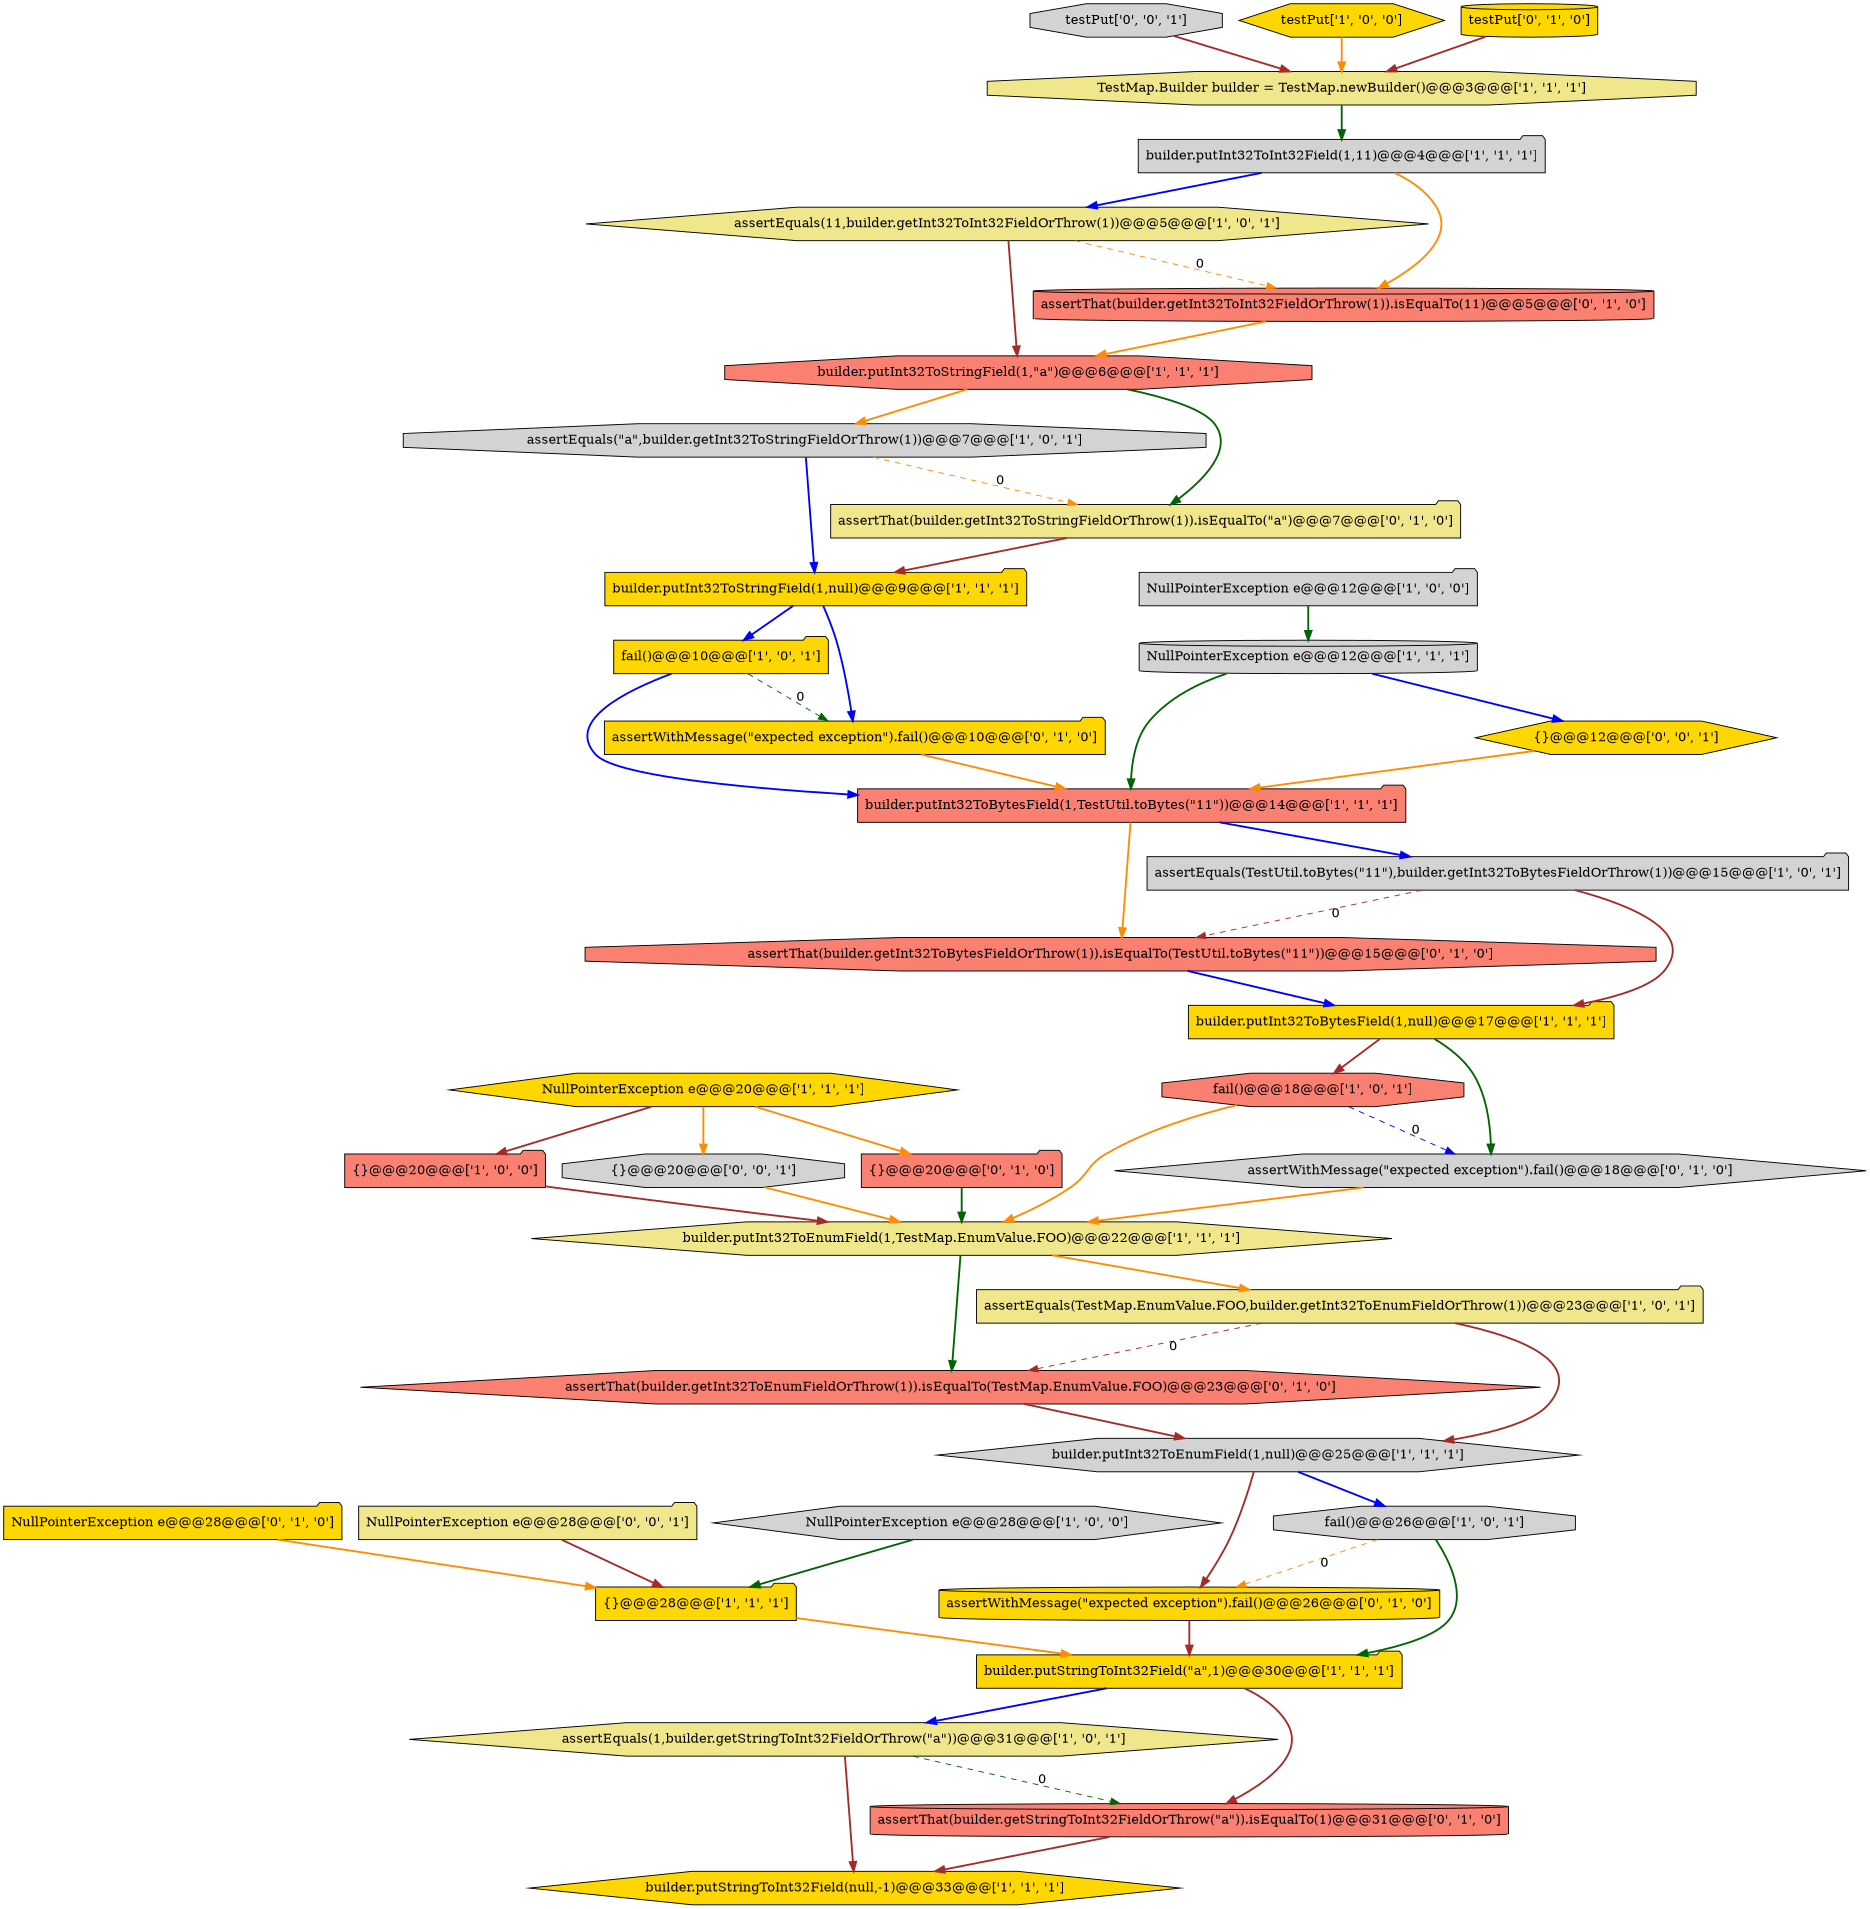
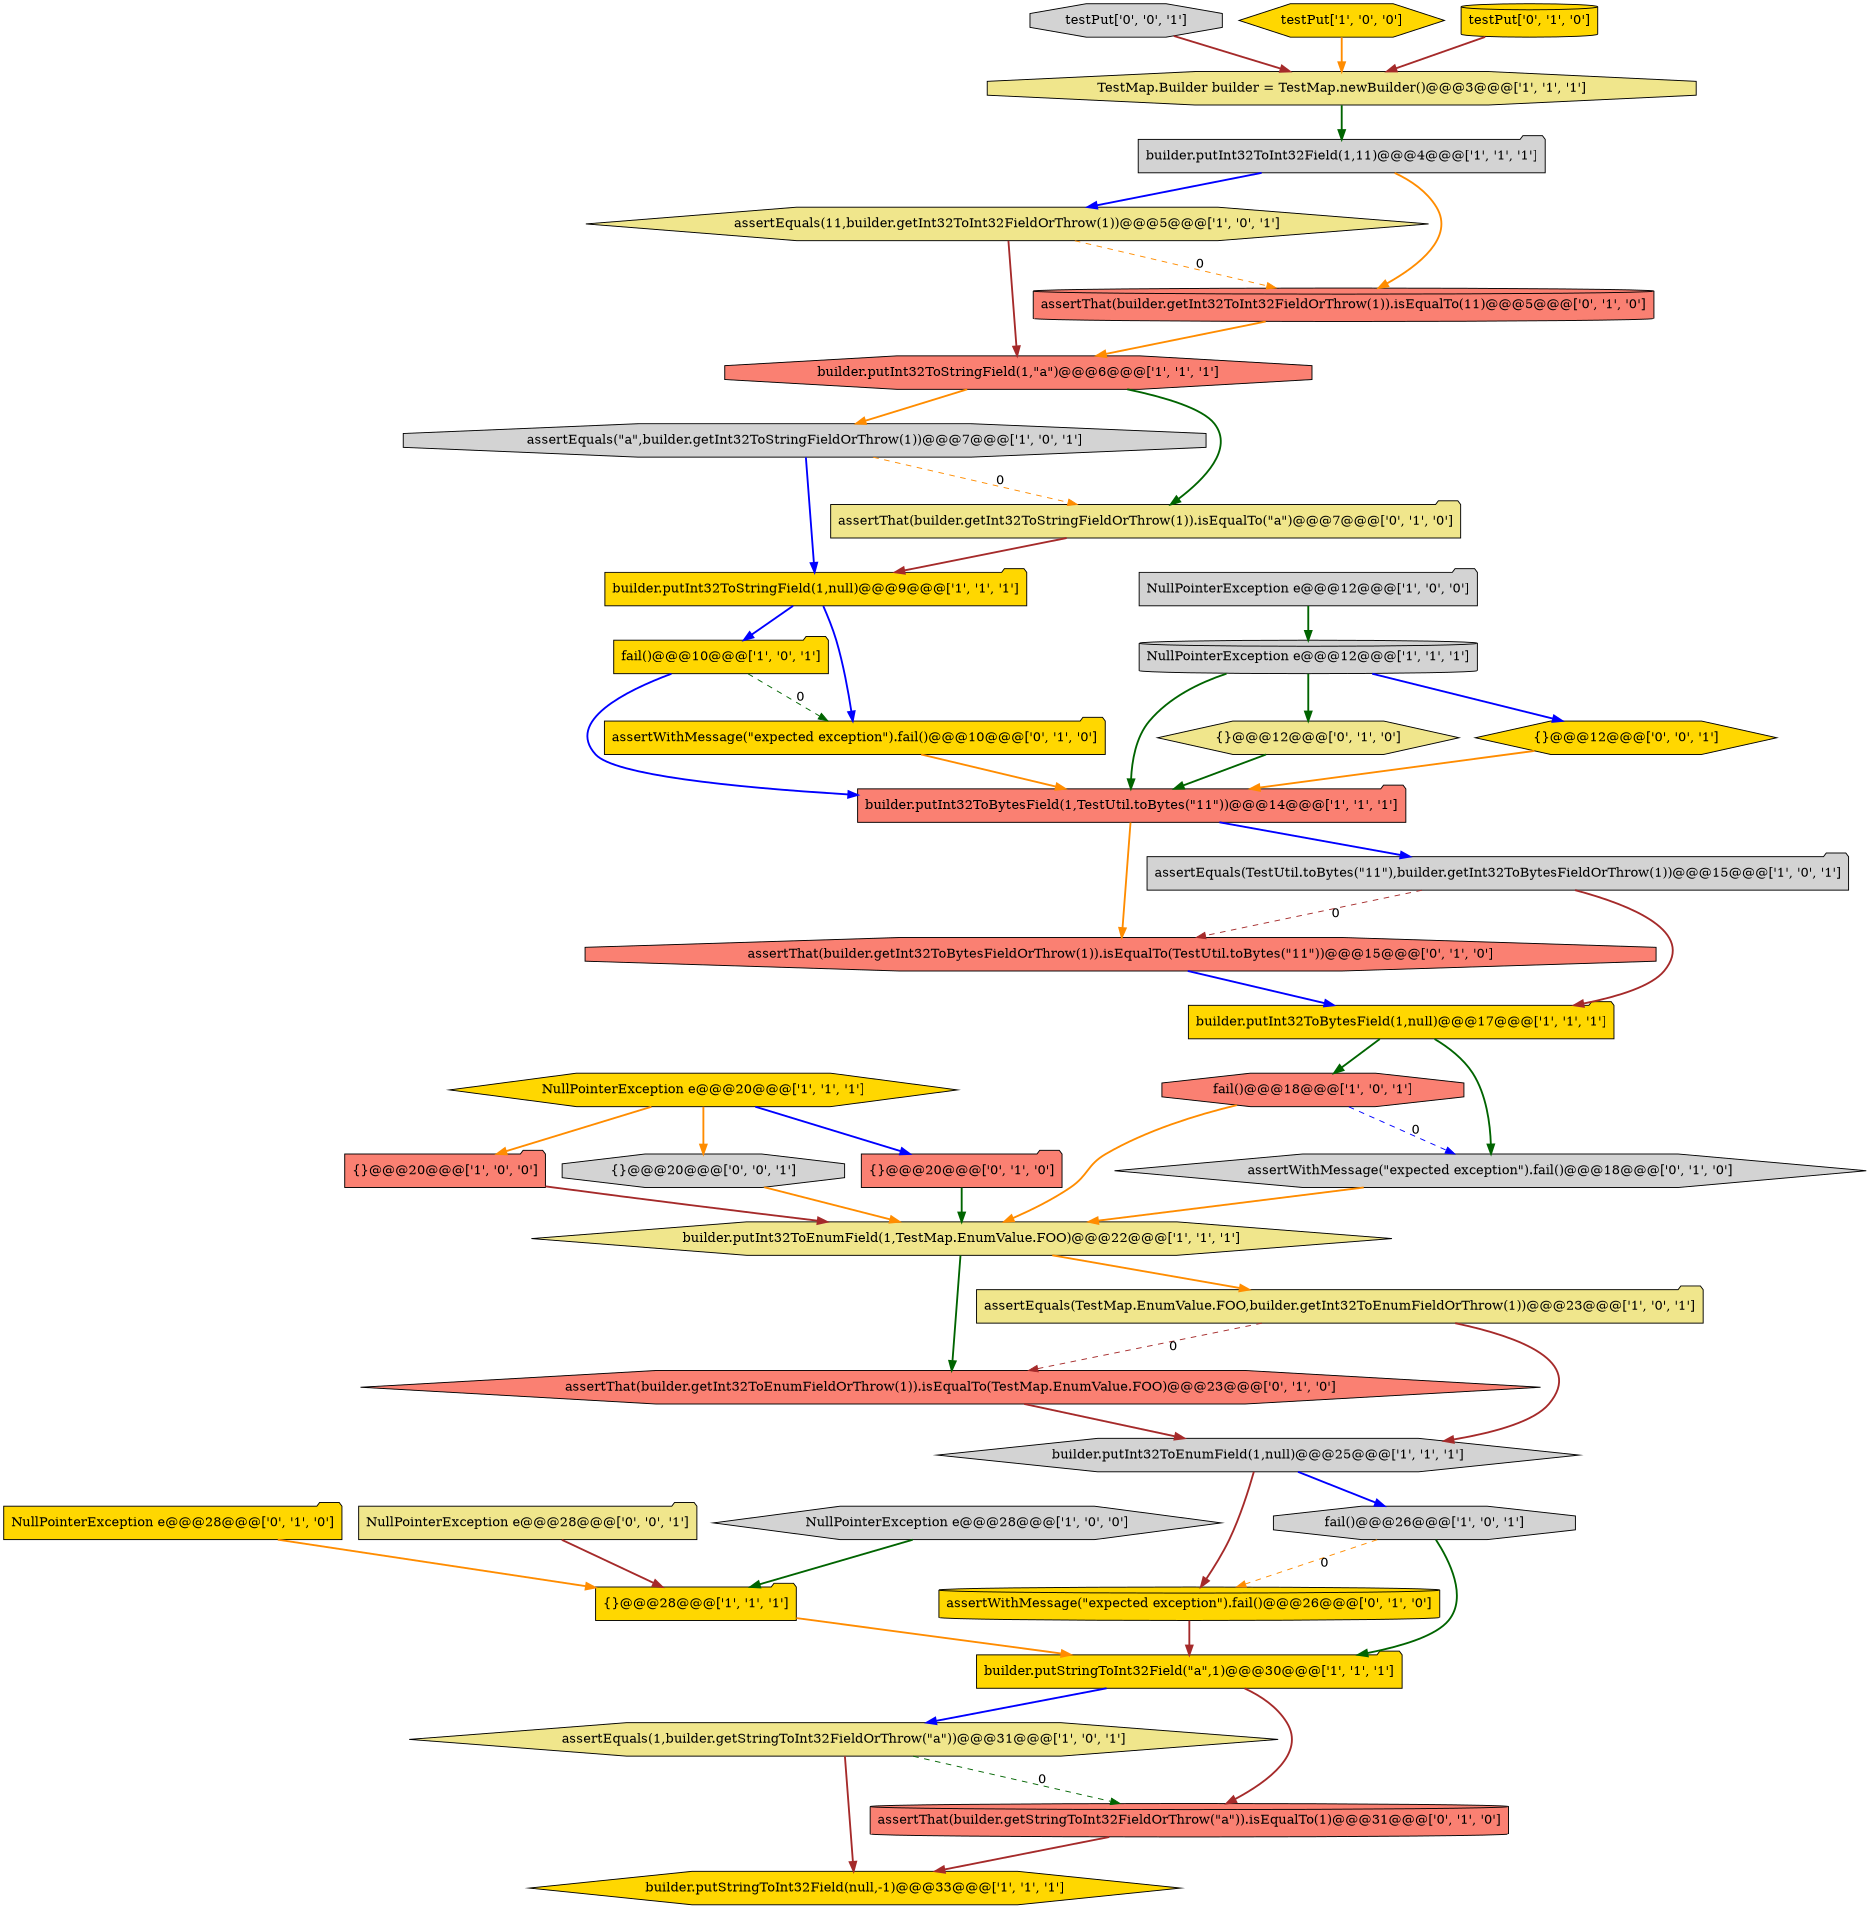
node "{}@@@12@@@['0', '1', '0']": added
edge "builder.putInt32ToBytesField(1,null)@@@17@@@['1', '1', '1']" -> "fail()@@@18@@@['1', '0', '1']": color brown -> darkgreen
edge "NullPointerException e@@@20@@@['1', '1', '1']" -> "{}@@@20@@@['1', '0', '0']": color brown -> darkorange
edge "NullPointerException e@@@20@@@['1', '1', '1']" -> "{}@@@20@@@['0', '1', '0']": color darkorange -> blue
